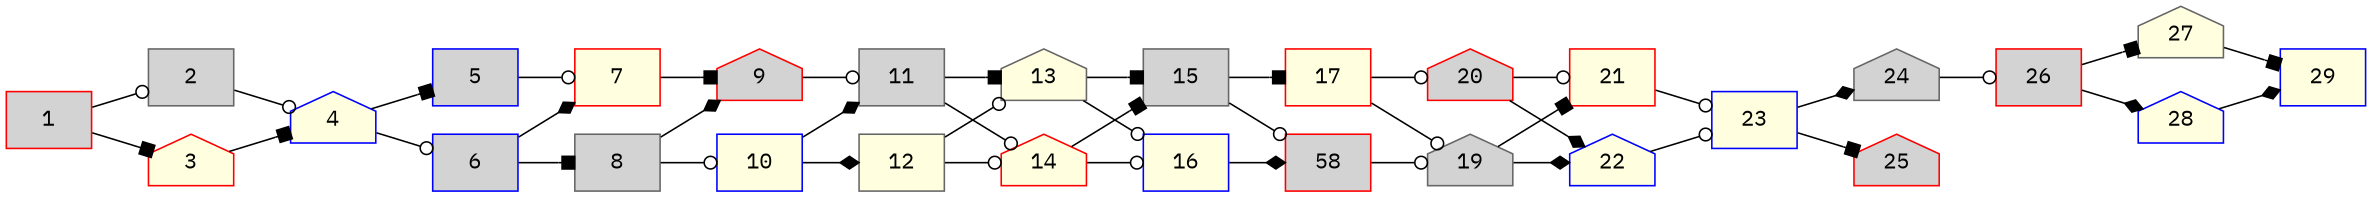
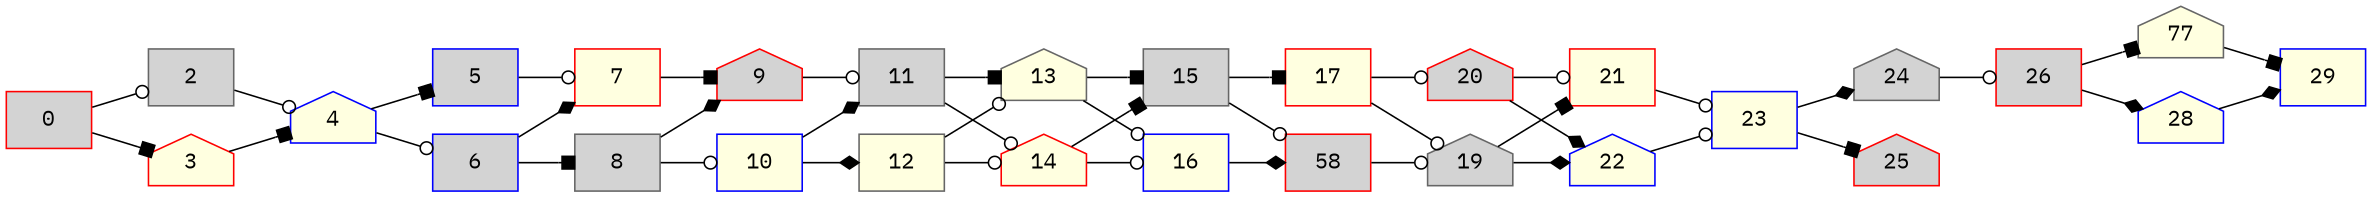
node "27": label "27" -> "77"
node "1": label "1" -> "0"
